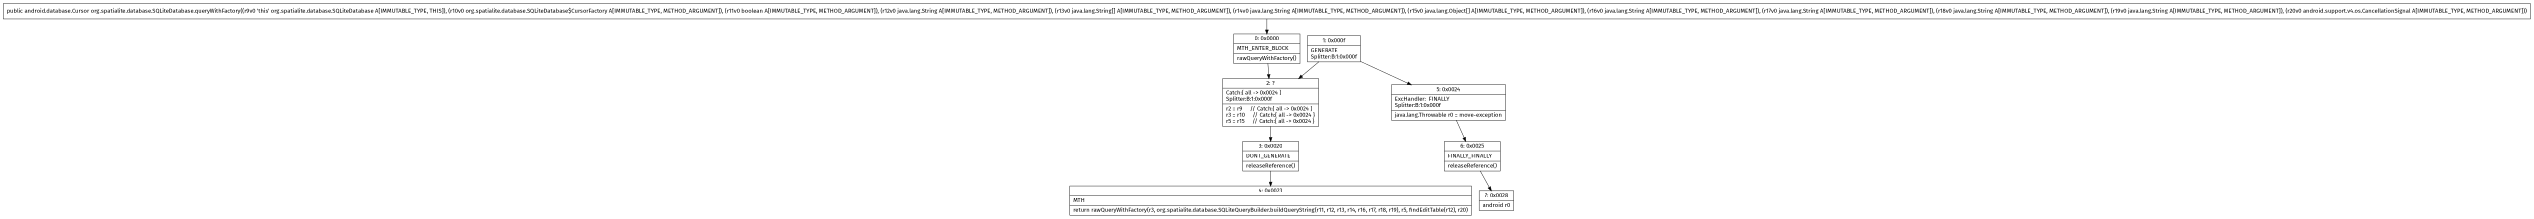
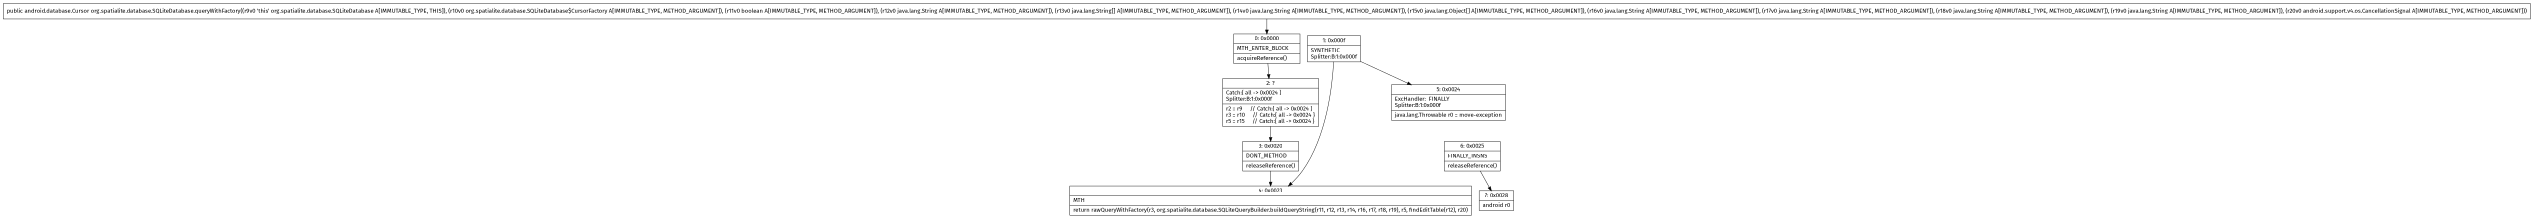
node "1: 0x000f": text "GENERATE" -> "SYNTHETIC"
node "0: 0x0000": text "rawQueryWithFactory()" -> "acquireReference()"
edge "1: 0x000f" -> "2: ?": now "1: 0x000f" -> "4: 0x0023"
edge "5: 0x0024" -> "6: 0x0025": removed
node "3: 0x0020": text "DONT_GENERATE" -> "DONT_METHOD"
node "6: 0x0025": text "FINALLY_FINALLY" -> "FINALLY_INSNS"
